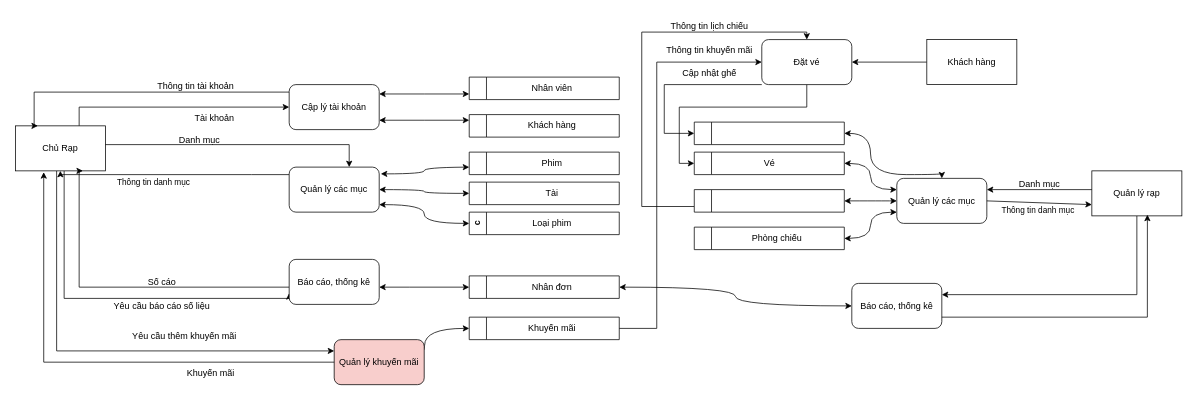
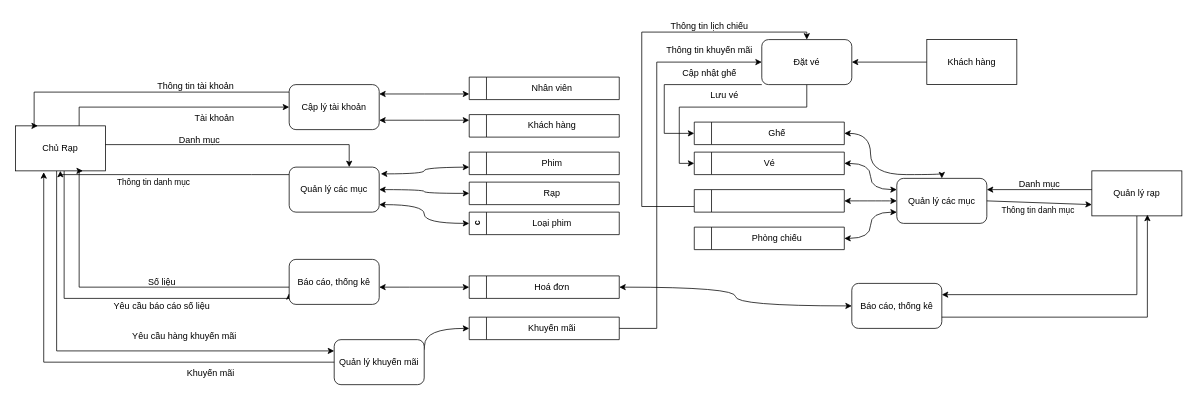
node "Lưu vé": added
node "Ghế": added
node "Tài": label "Tài" -> "Rạp"
node "Số cáo": label "Số cáo" -> "Số liệu"
node "Nhân đơn": label "Nhân đơn" -> "Hoá đơn"
node "Yêu cầu thêm khuyến mãi": label "Yêu cầu thêm khuyến mãi" -> "Yêu cầu hàng khuyến mãi"
node "Quản lý khuyến mãi": fillcolor #f8cecc -> #ffffff
